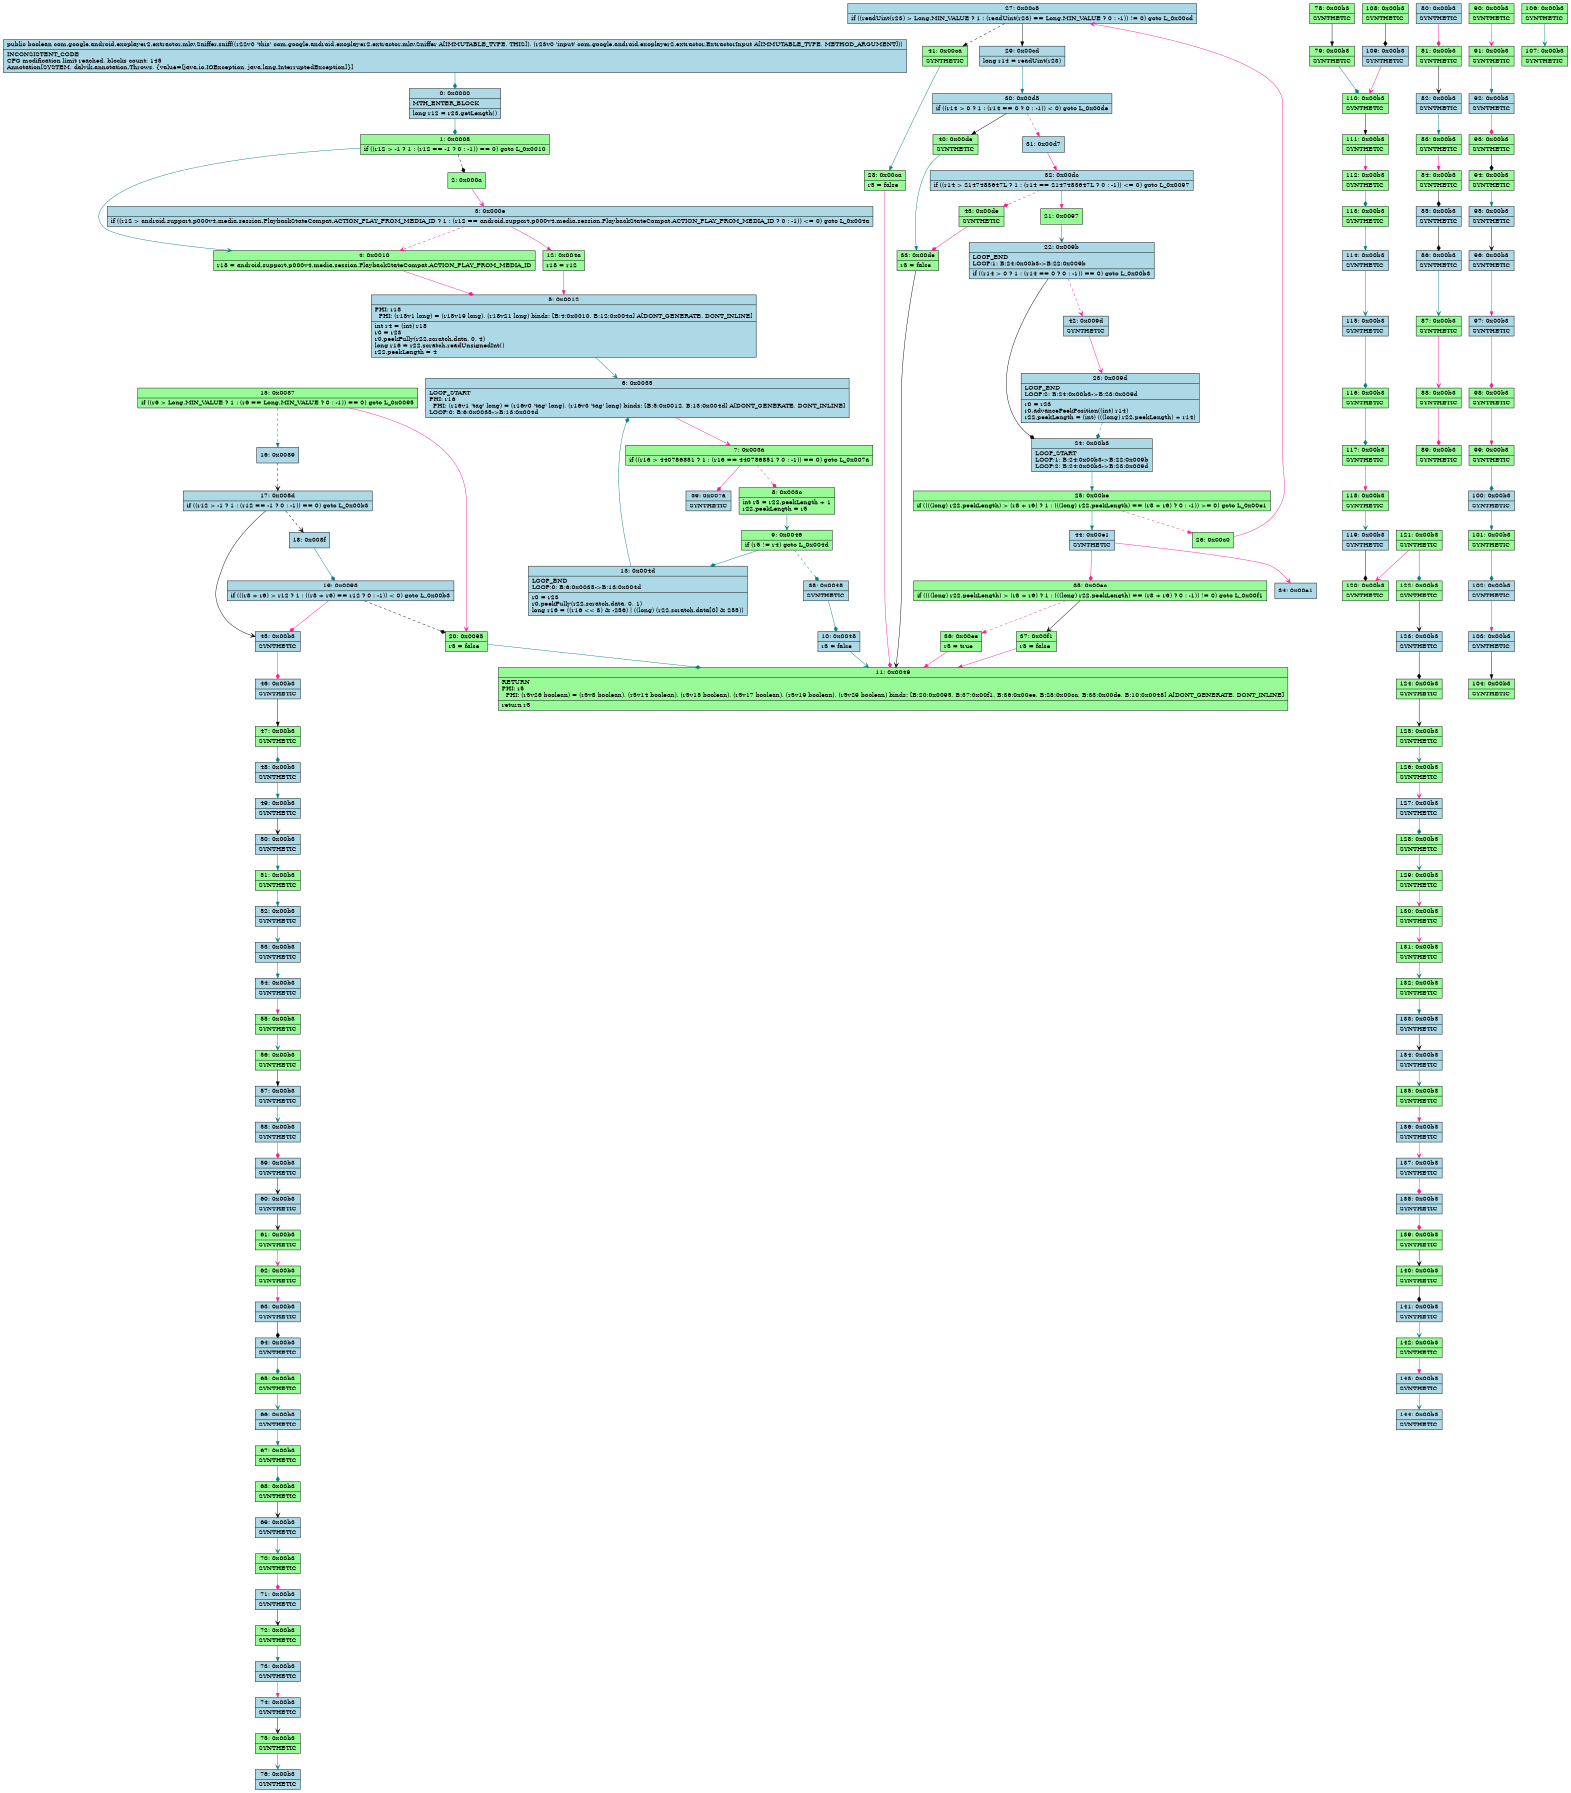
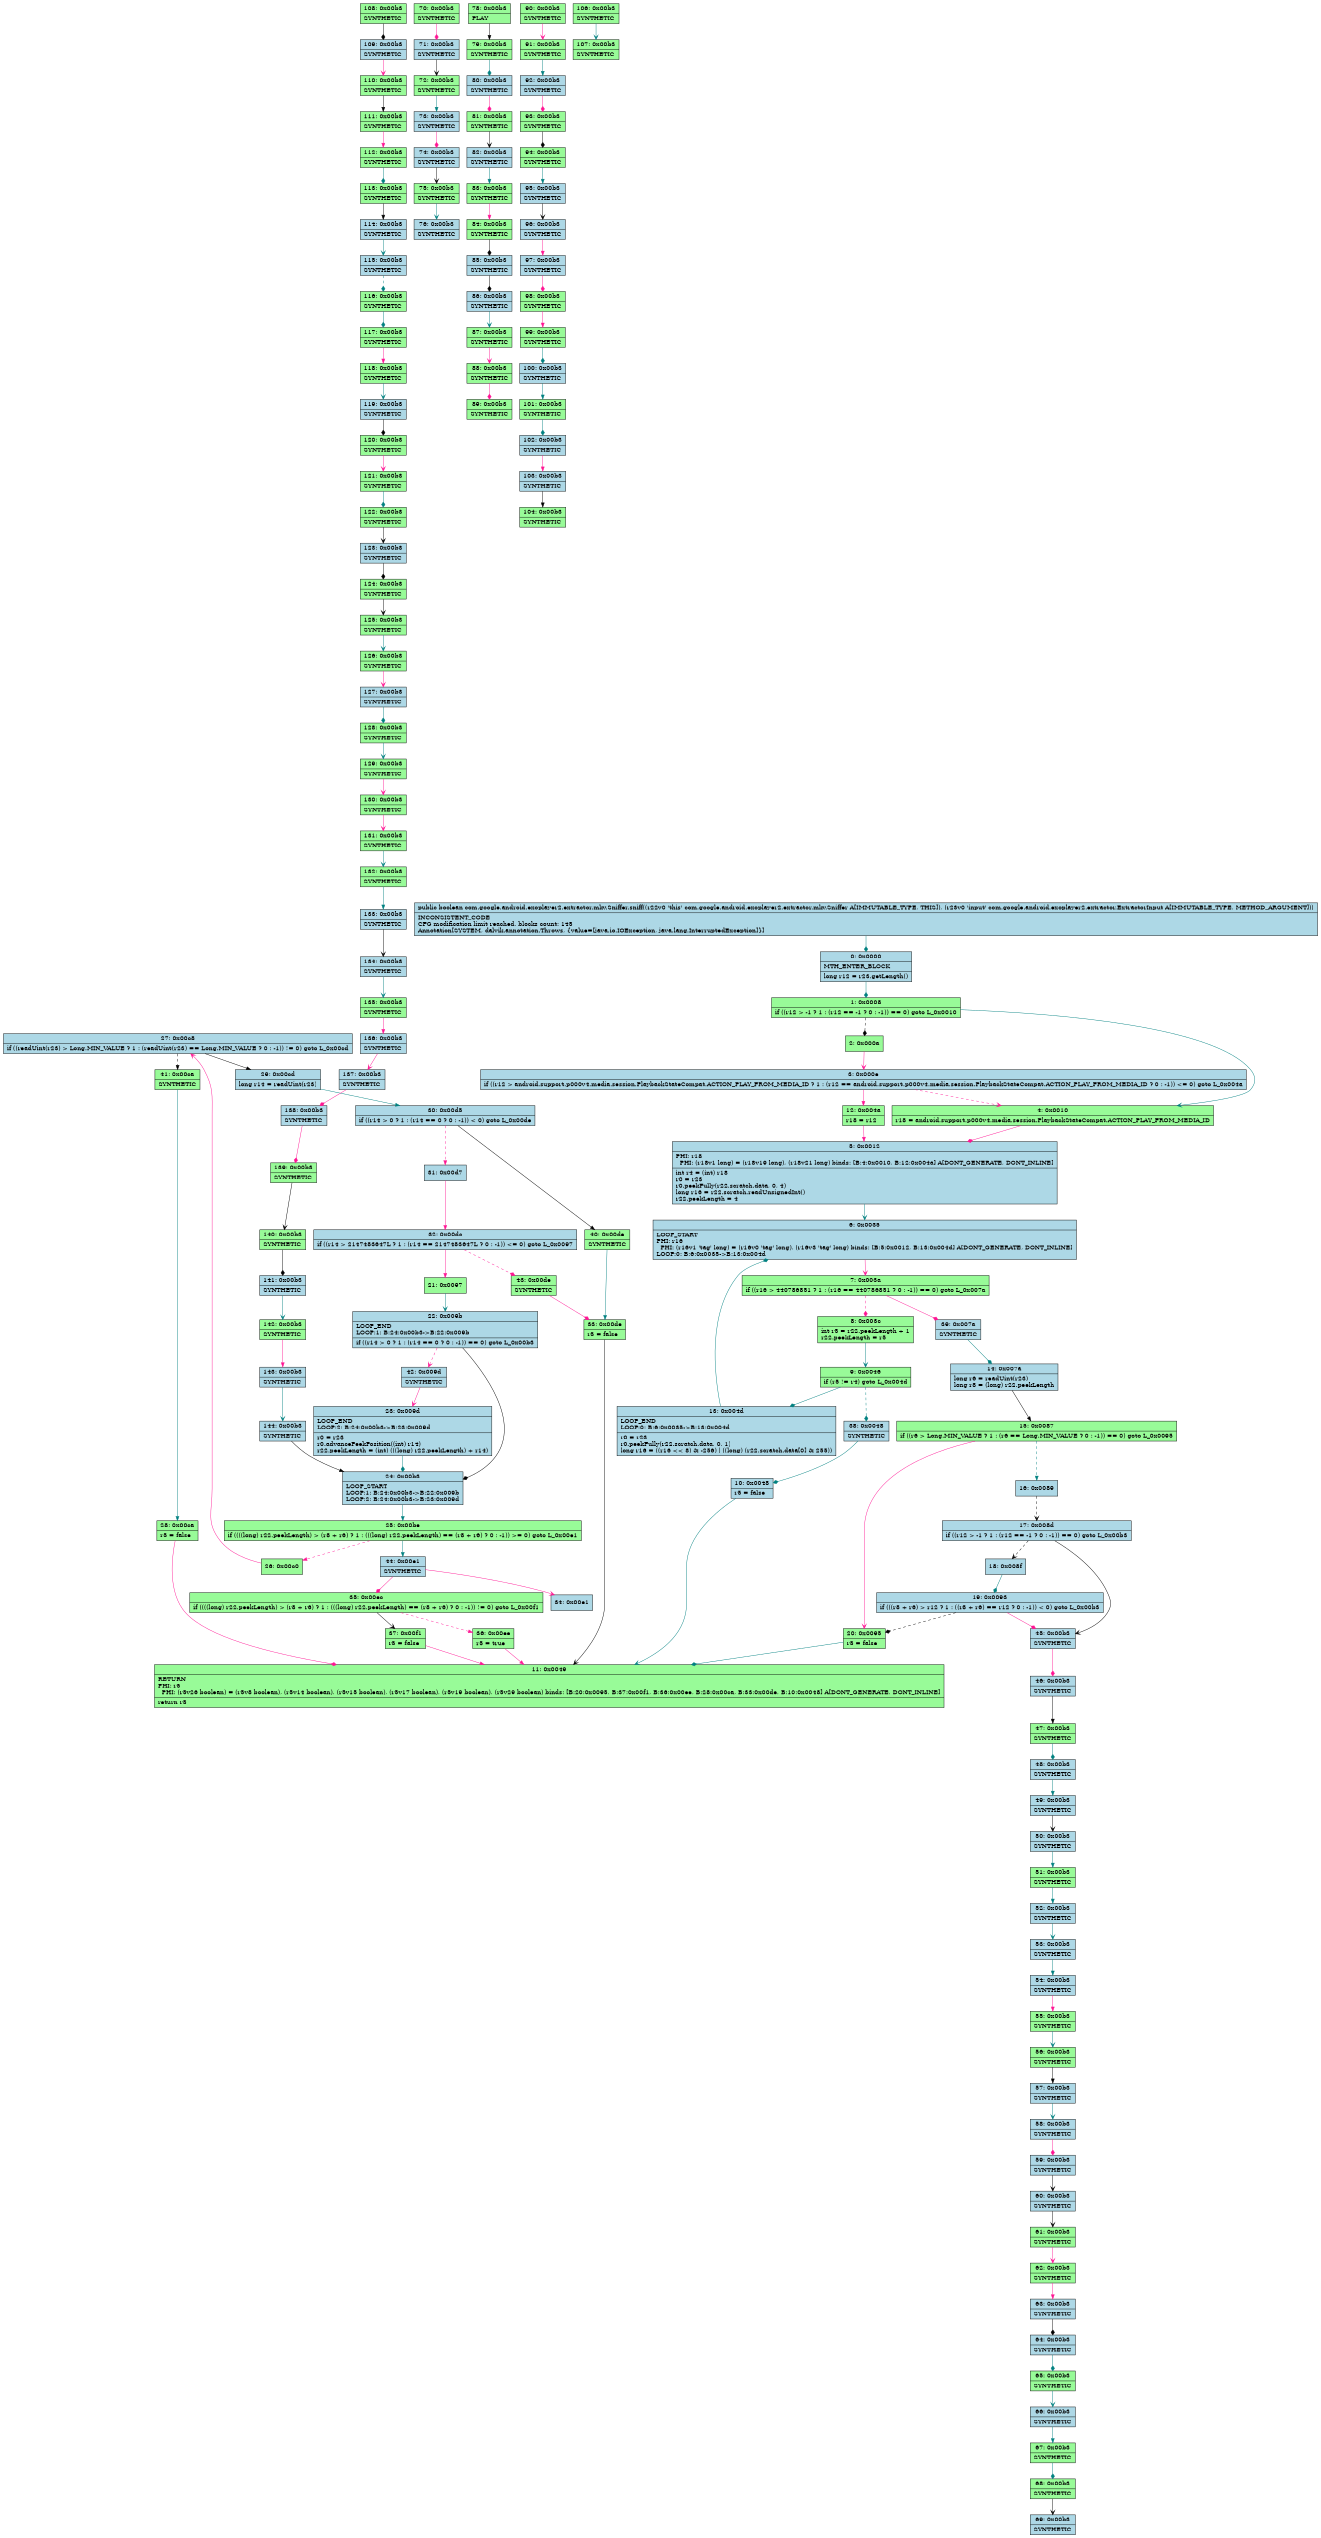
node "78: 0x00b3": text "SYNTHETIC" -> "PLAY"
edge "79: 0x00b3" -> "110: 0x00b3": now "79: 0x00b3" -> "80: 0x00b3"
edge "113: 0x00b3" -> "114: 0x00b3": color teal -> black
edge "115: 0x00b3" -> "116: 0x00b3": style solid -> dashed
edge "23: 0x009d" -> "24: 0x00b3": style dashed -> solid
edge "121: 0x00b3" -> "120: 0x00b3": reversed
node "14: 0x007a": added
edge "144: 0x00b3" -> "24: 0x00b3": added
edge "69: 0x00b3" -> "70: 0x00b3": removed
edge "73: 0x00b3" -> "74: 0x00b3": arrowhead normal -> diamond
